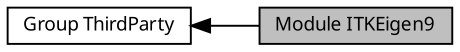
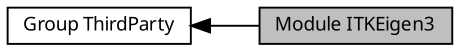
node "Module ITKEigen9": label "Module ITKEigen9" -> "Module ITKEigen3"
